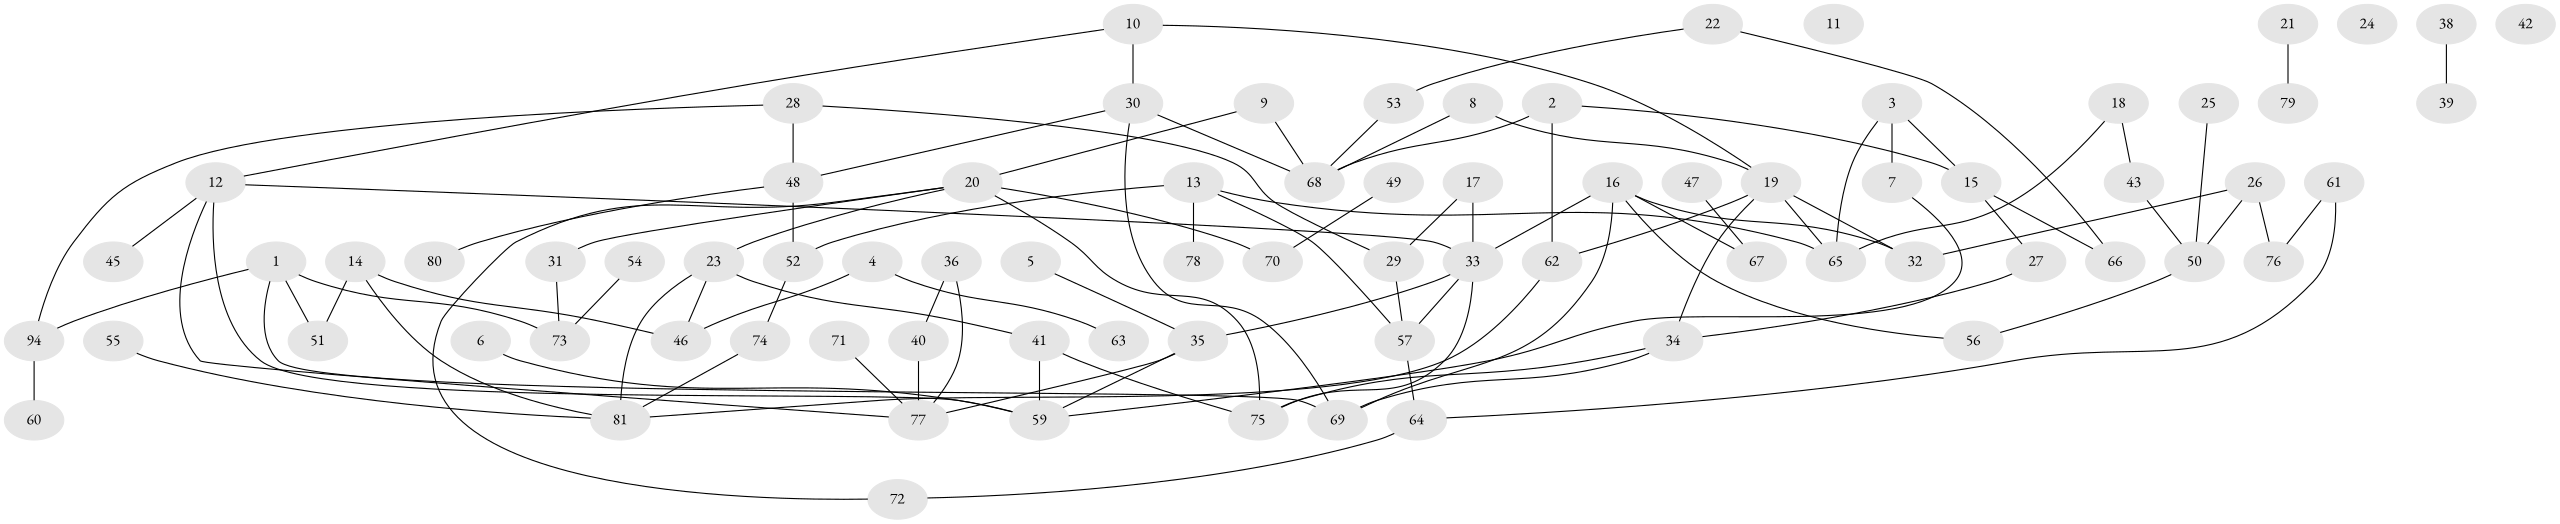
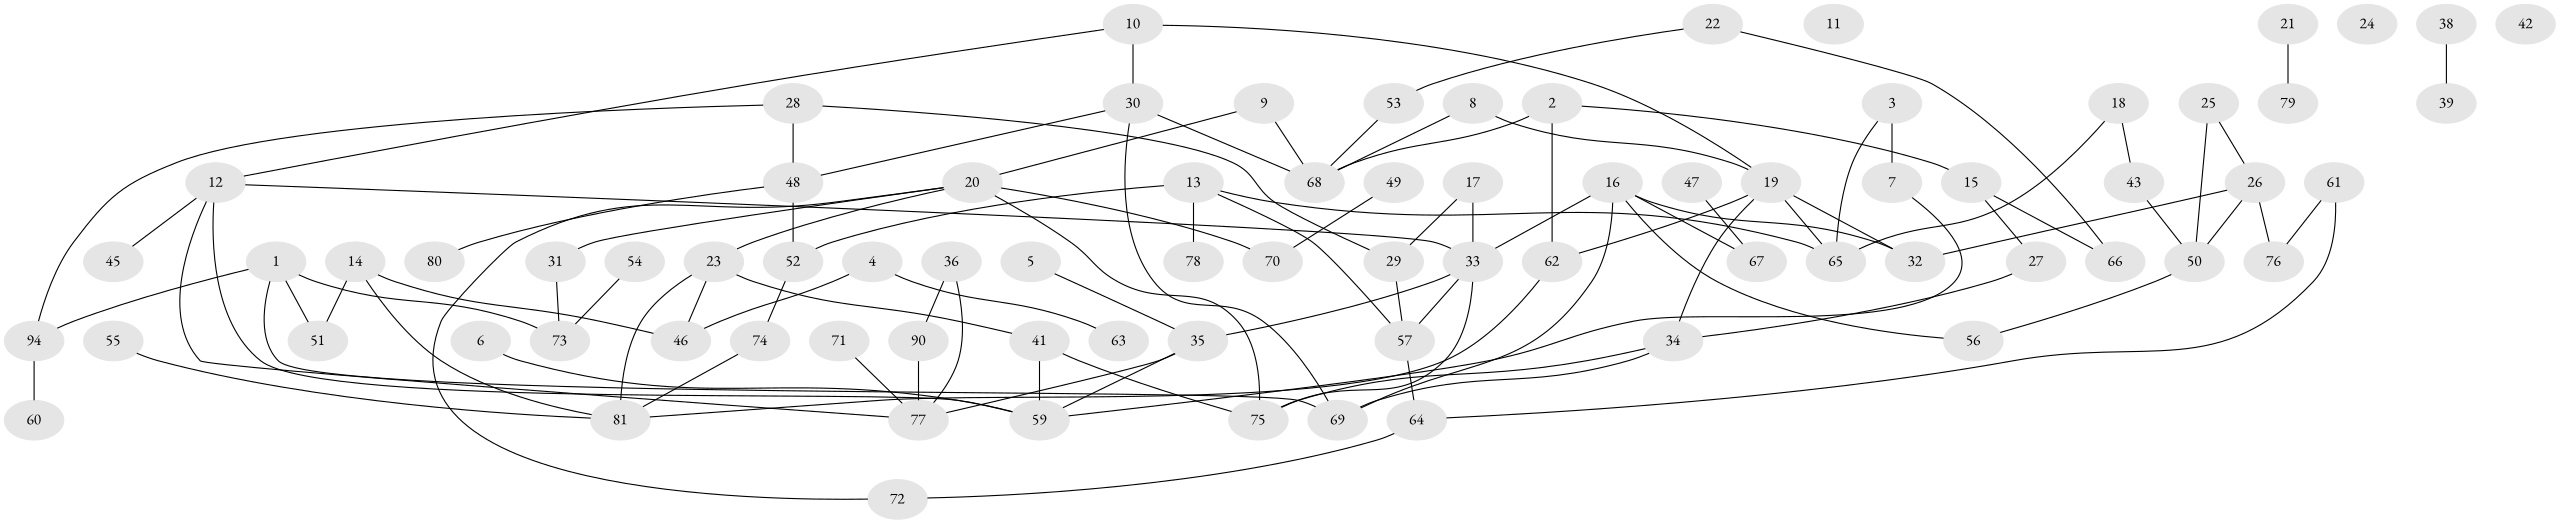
edge "3" -- "15": removed
edge "25" -- "26": added
node "40": label "40" -> "90"
